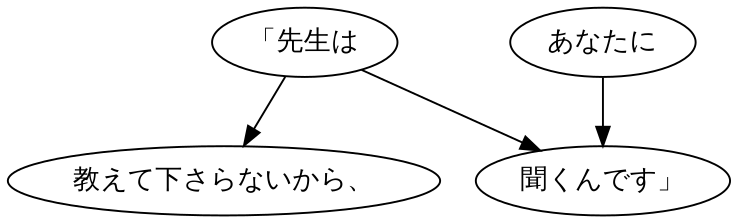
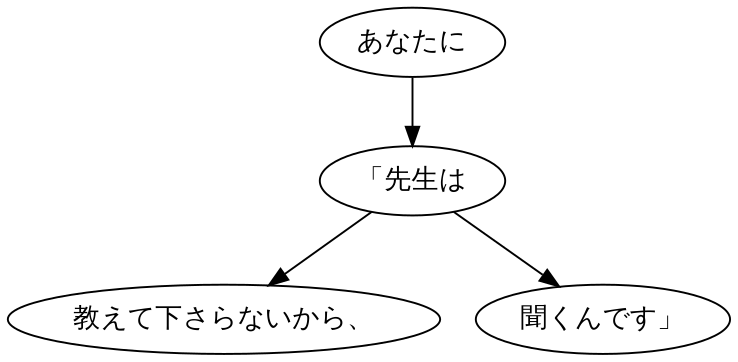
edge "あなたに" -> "聞くんです」": now "あなたに" -> "「先生は"
